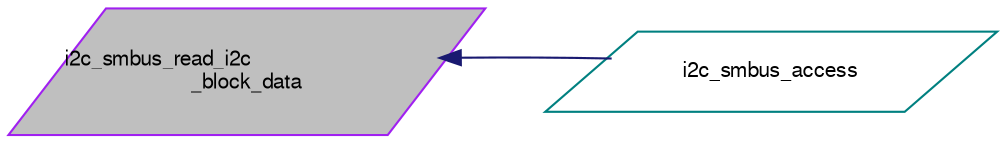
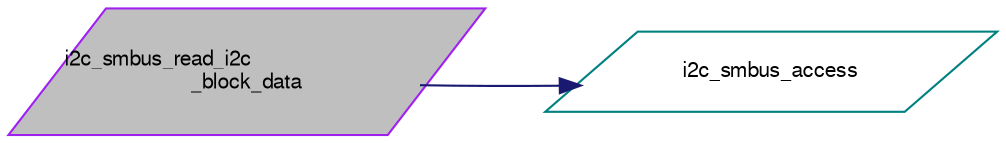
edge "i2c_smbus_access" -> "i2c_smbus_read_i2c _block_data": reversed
